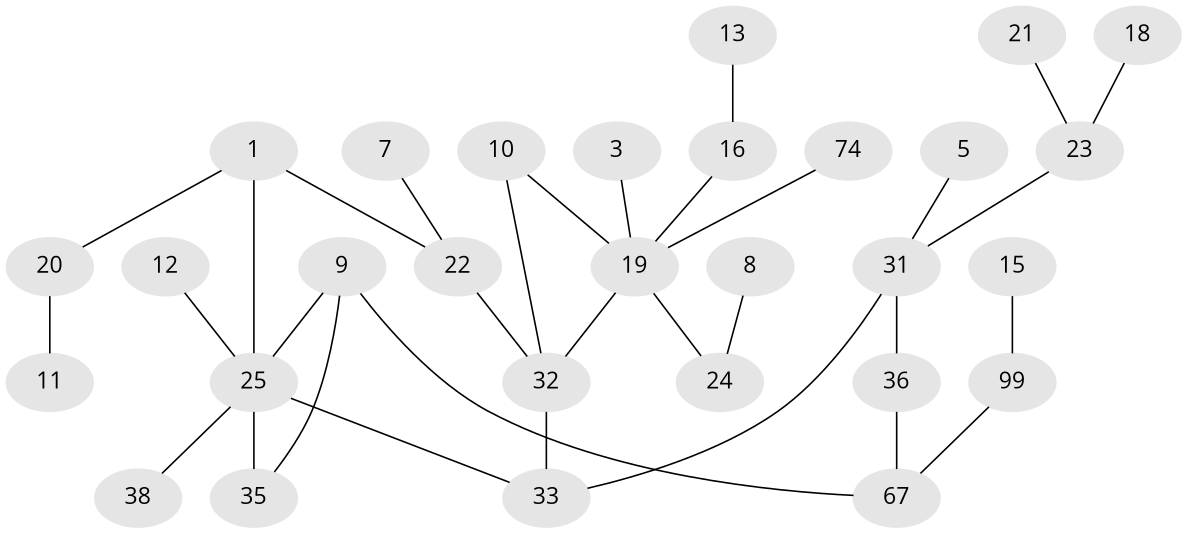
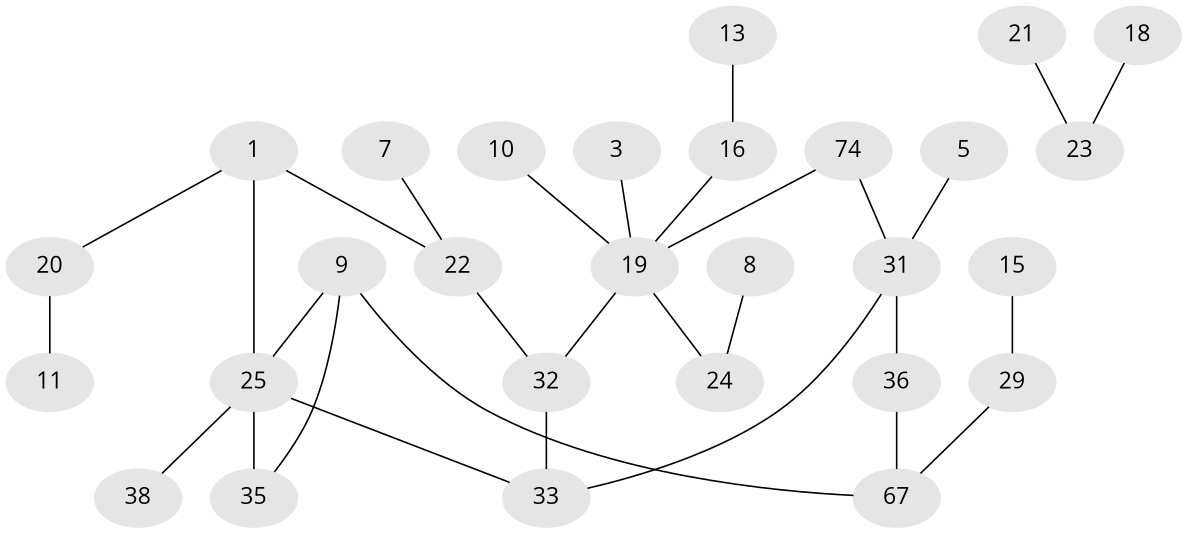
edge "23" -- "31": now "74" -- "31"
node "12": removed
edge "10" -- "32": removed
node "99": label "99" -> "29"
